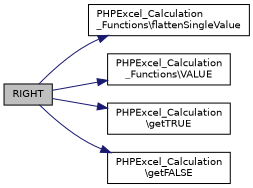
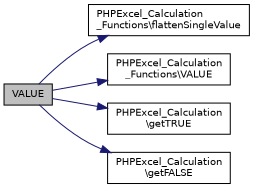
node "RIGHT": label "RIGHT" -> "VALUE"
